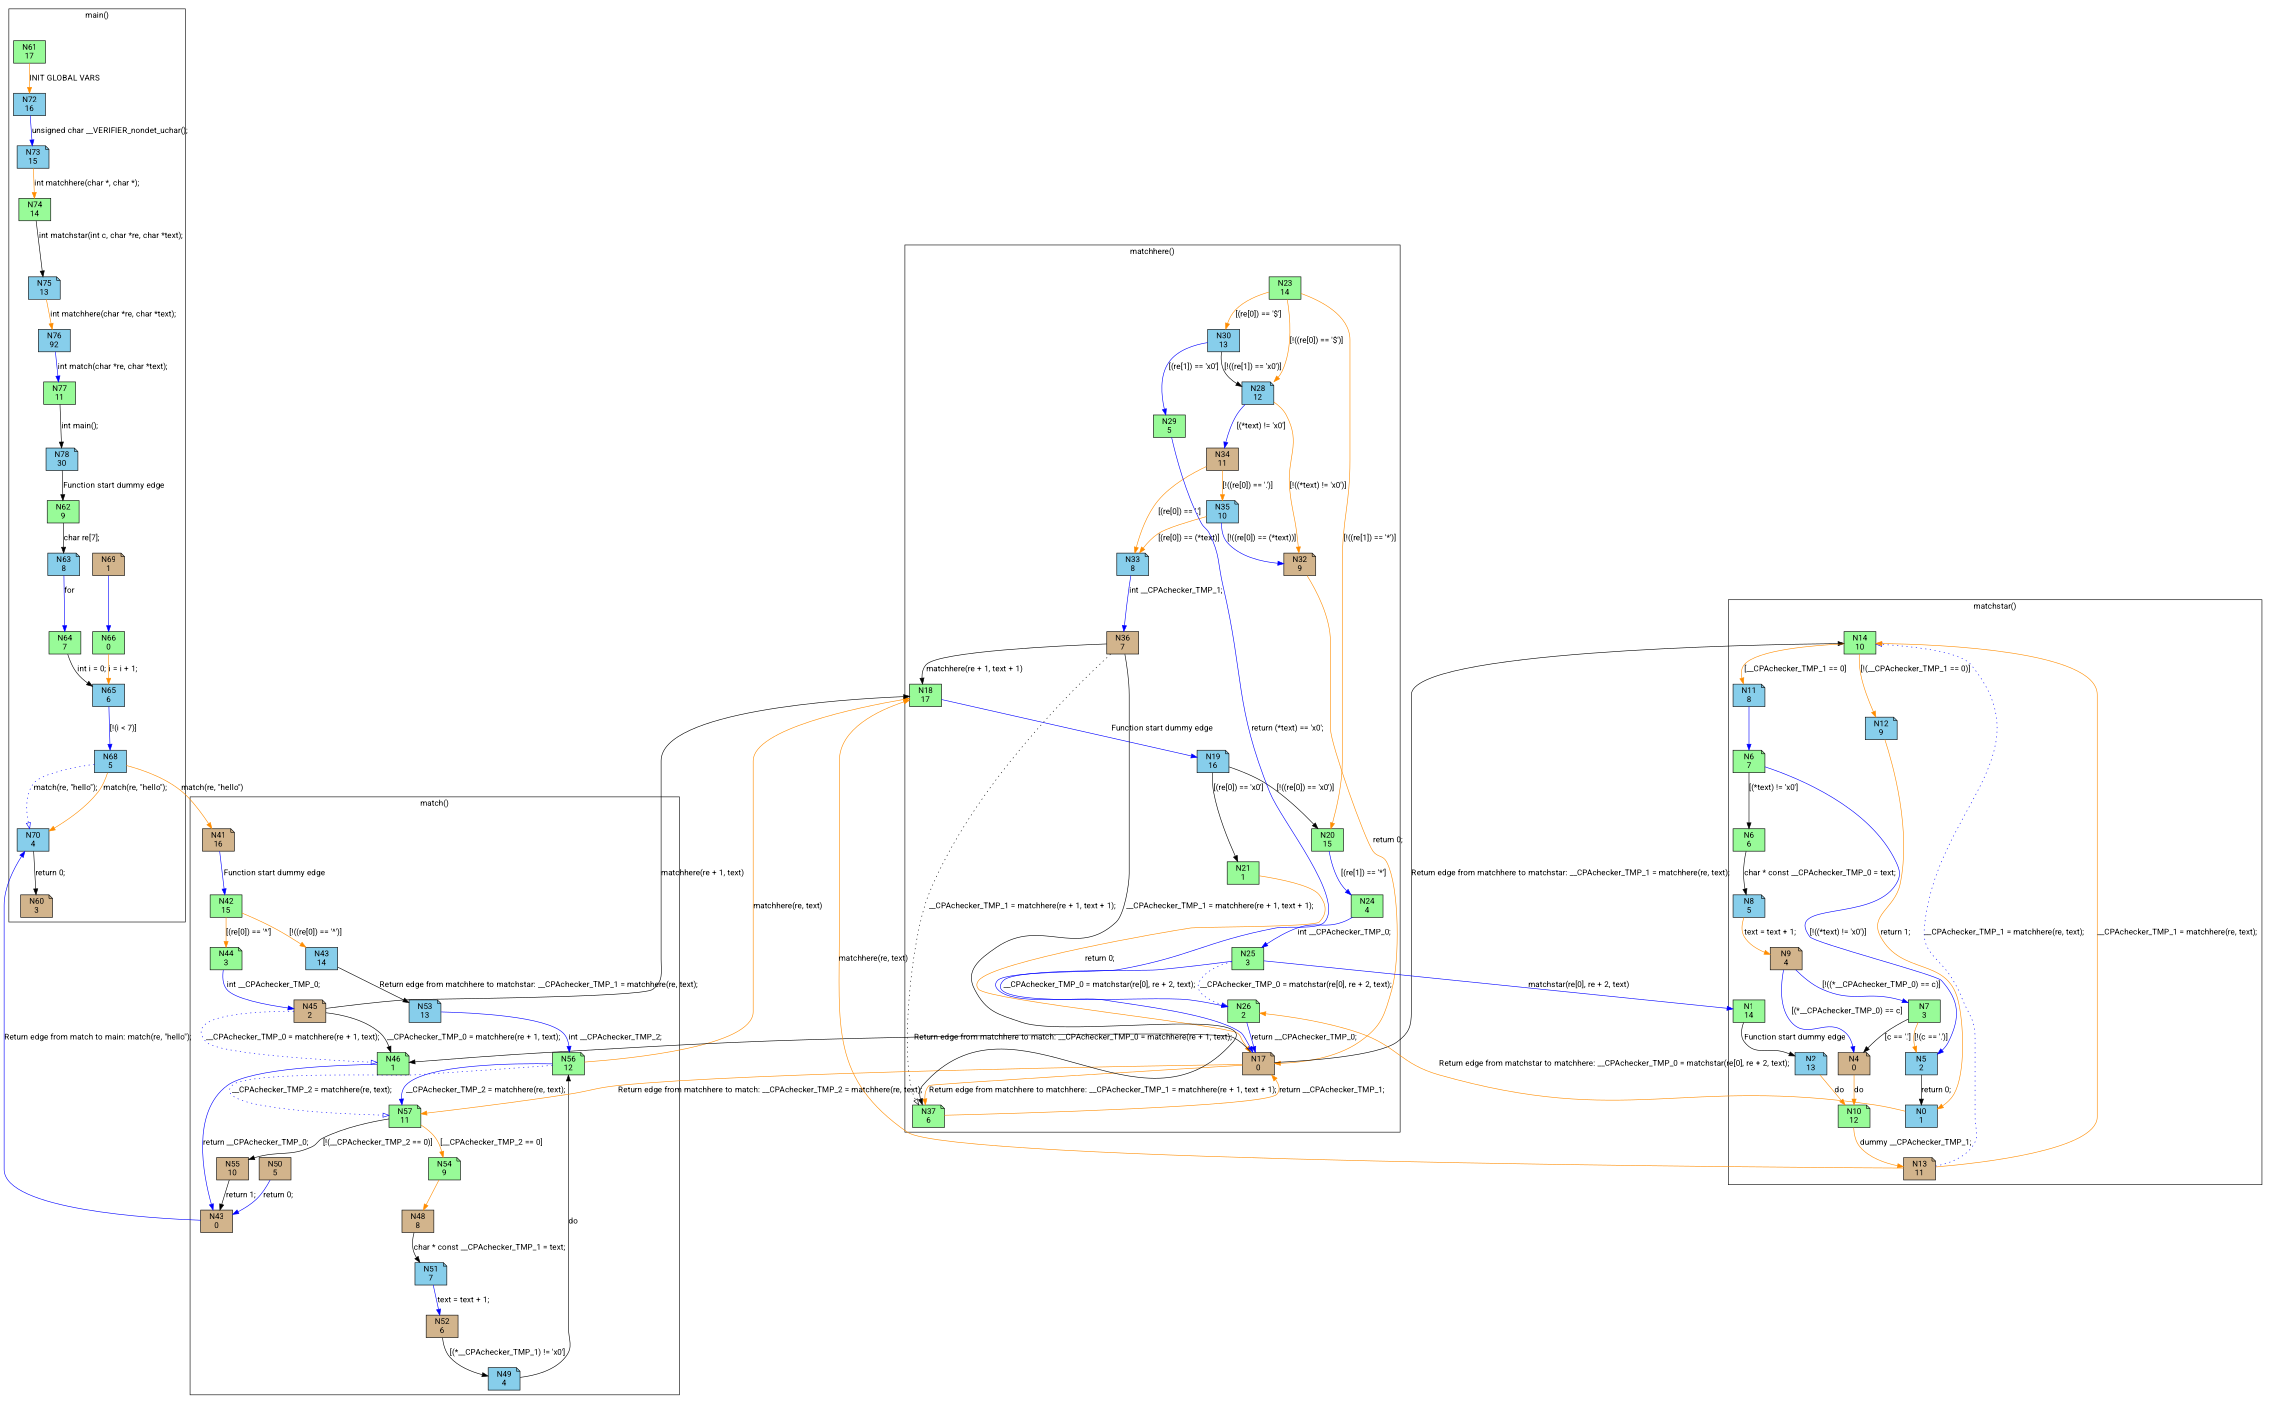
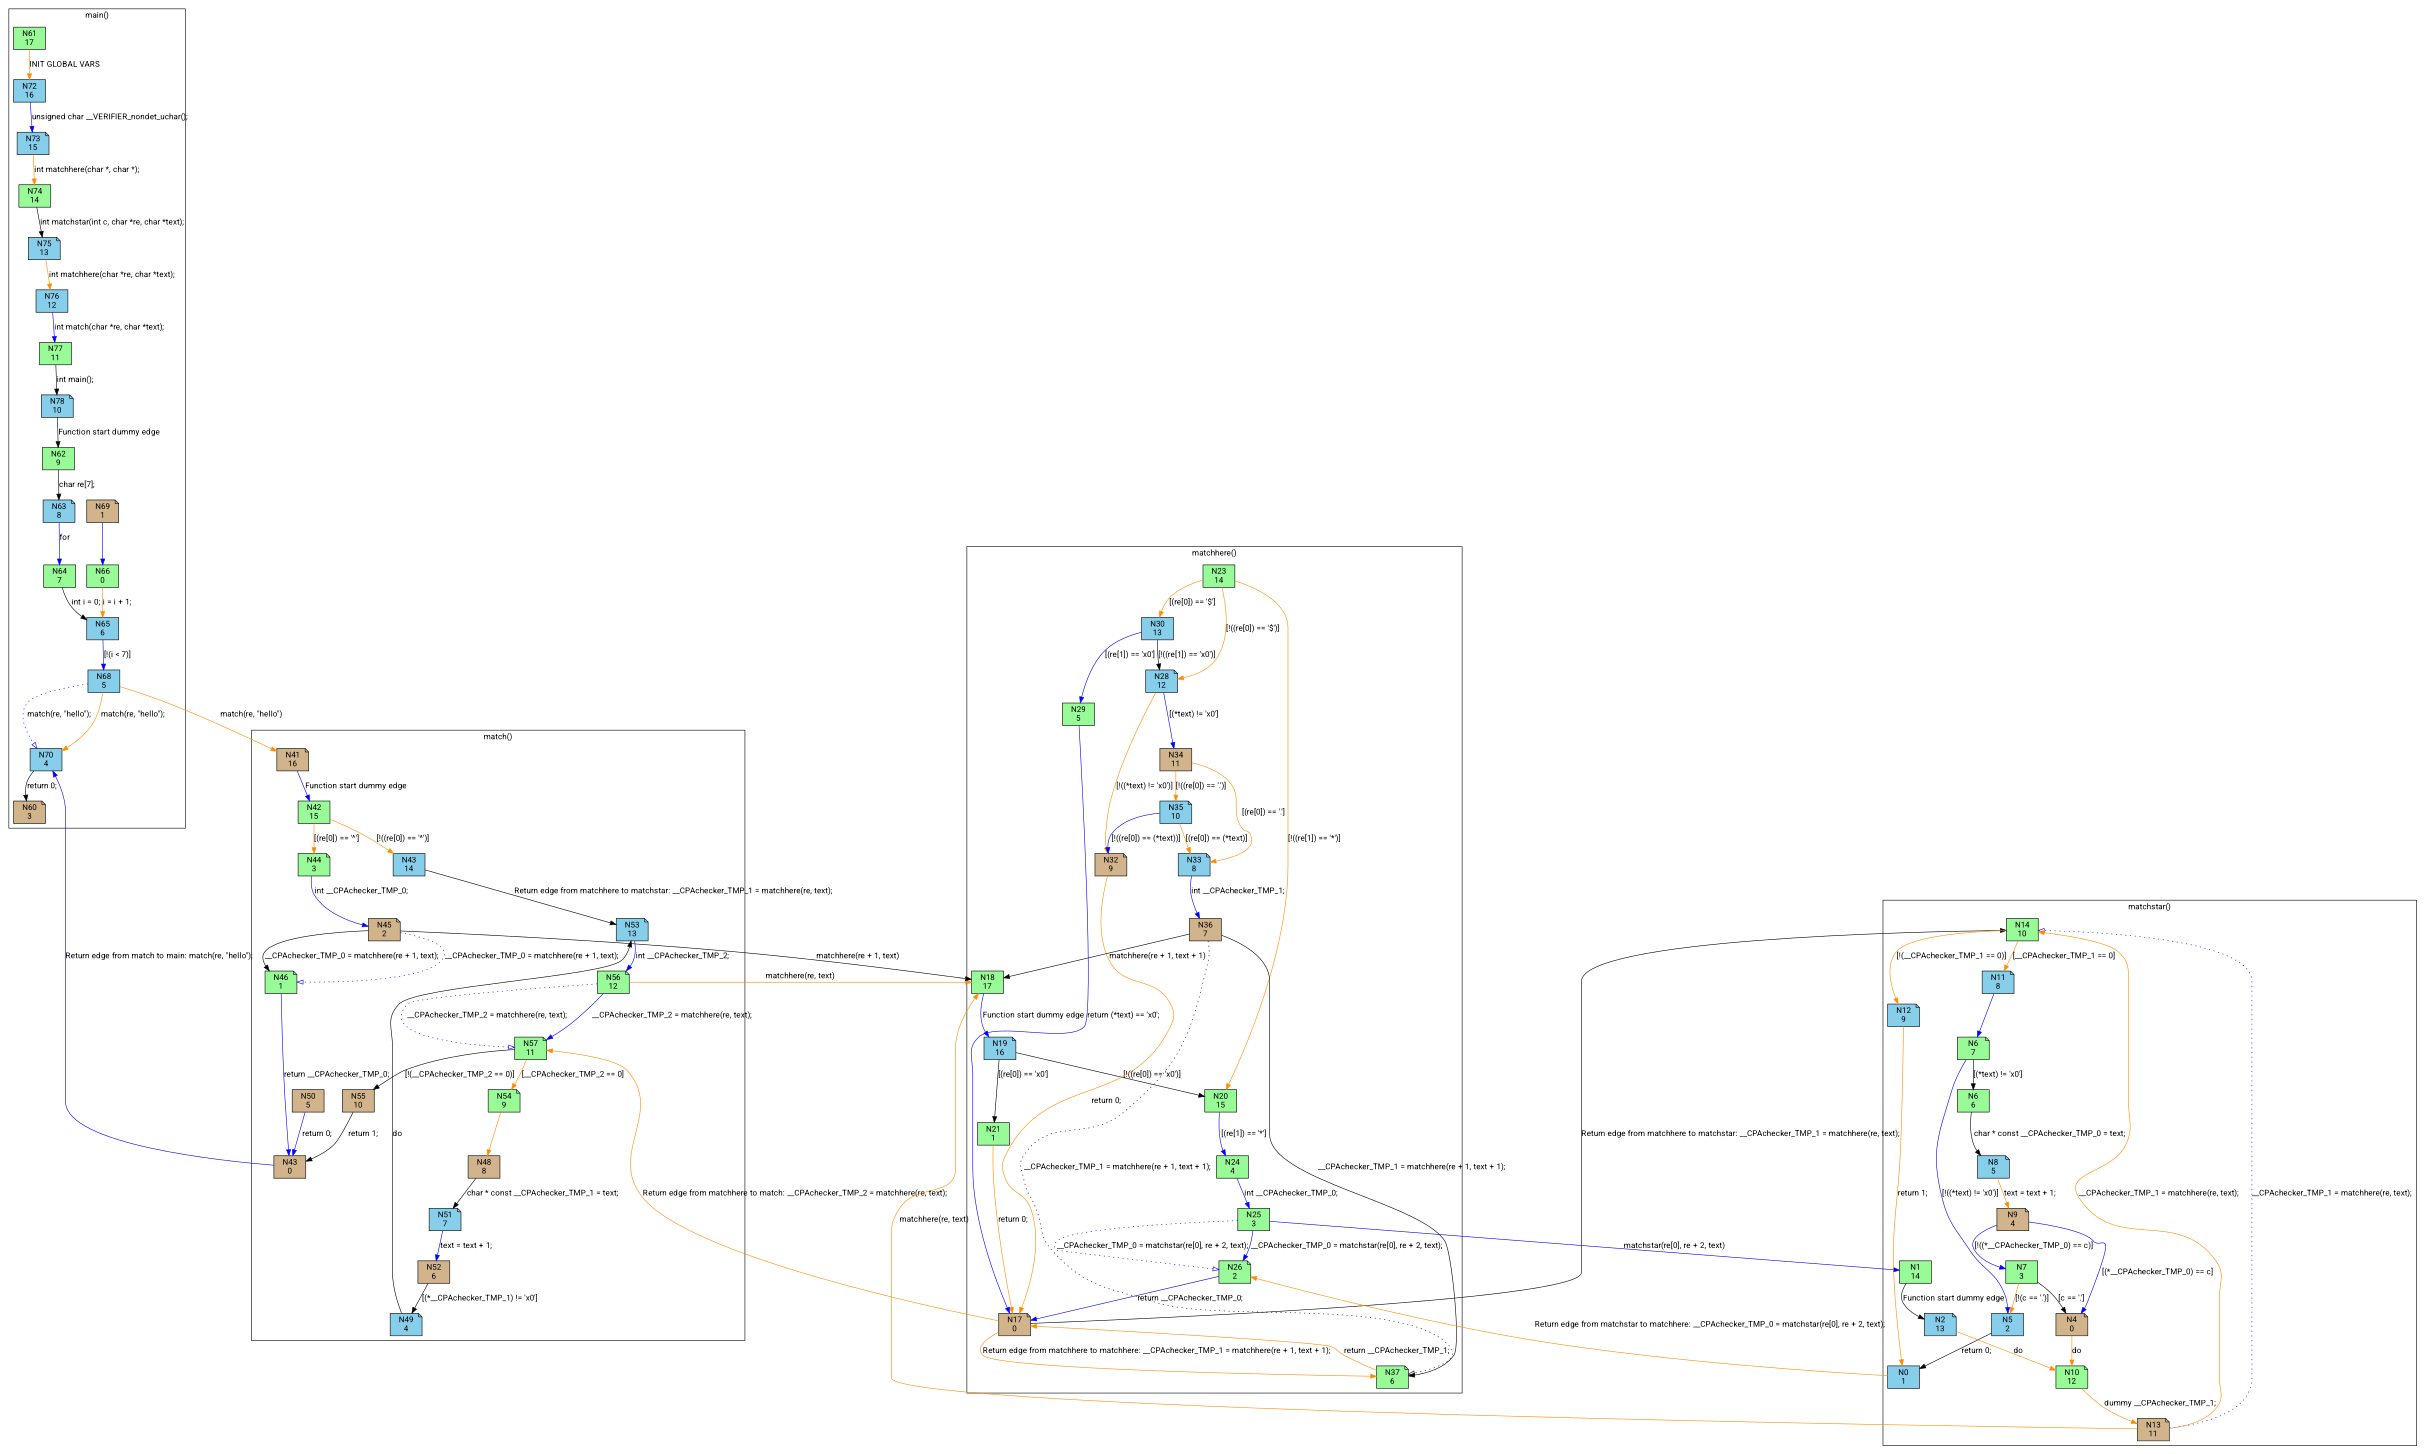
node "N76 92": label "N76 92" -> "N76 12"
node "N78 30": label "N78 30" -> "N78 10"
edge "N17 0" -> "N46 1": removed, label "Return edge from matchhere to match: __CPAchecker_TMP_0 = matchhere(re + 1, text);"
edge "N49 4" -> "N56 12": now "N49 4" -> "N53 13"
